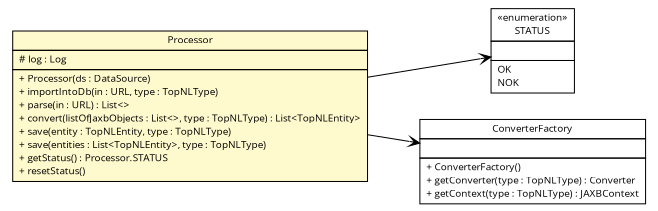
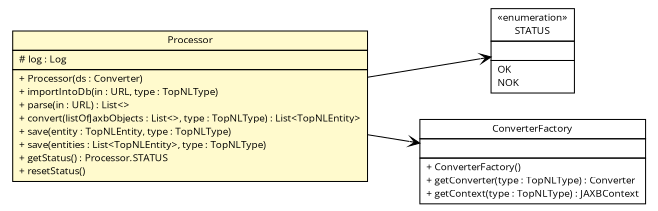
node "Processor": text "+ Processor(ds : DataSource)" -> "+ Processor(ds : Converter)"
